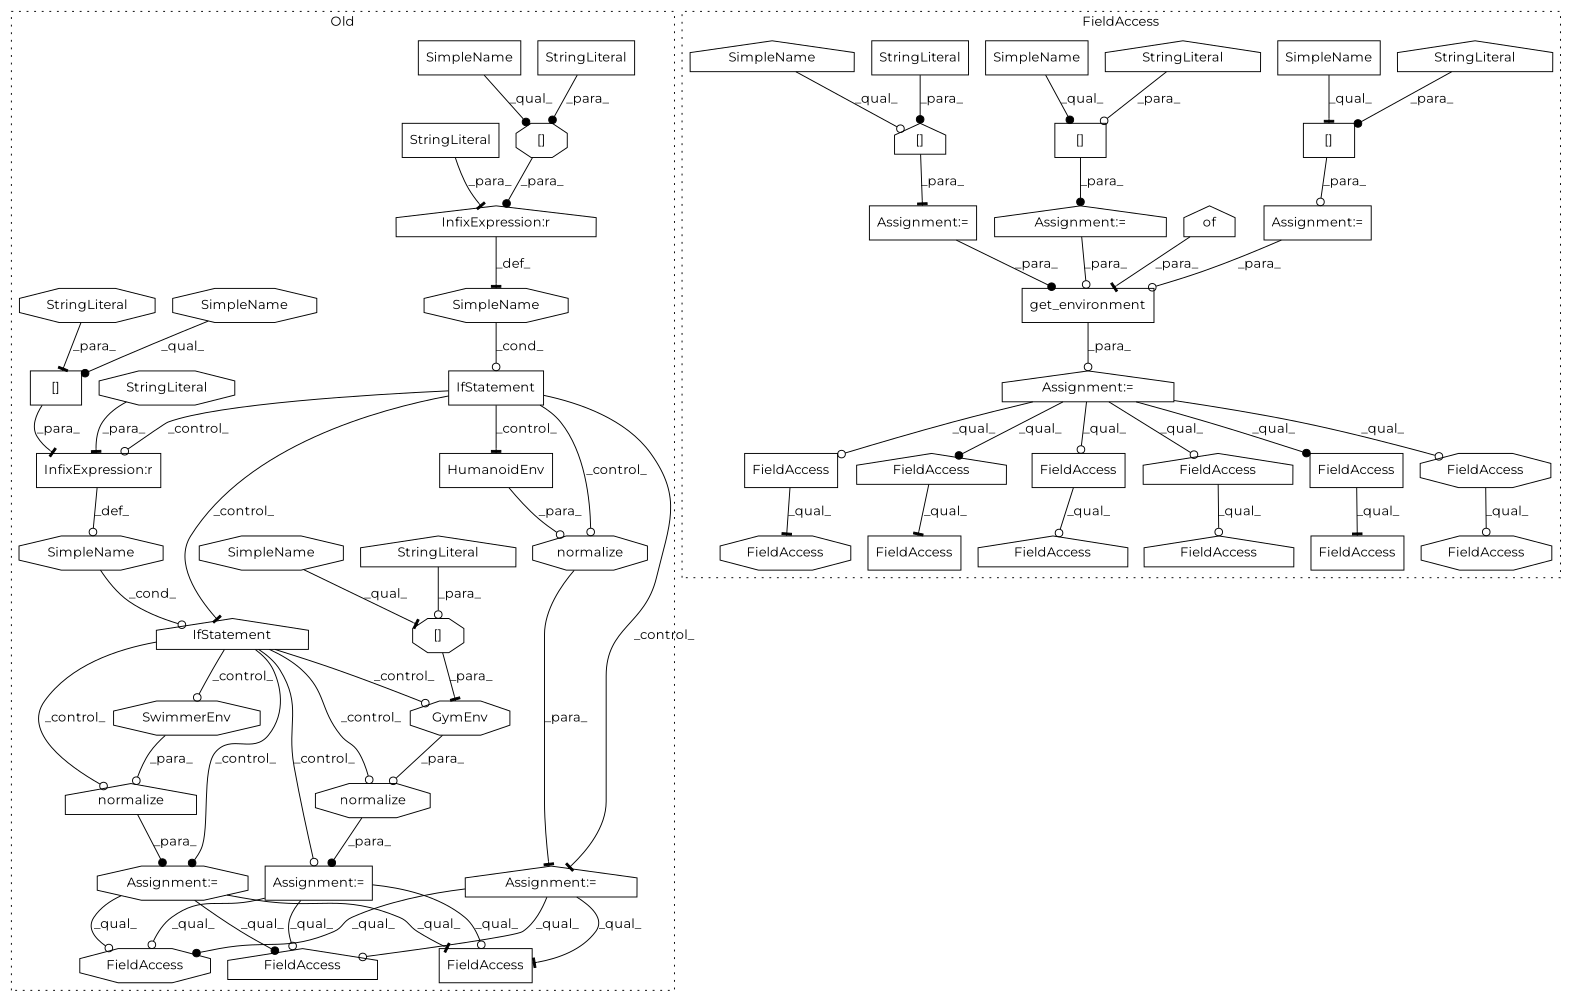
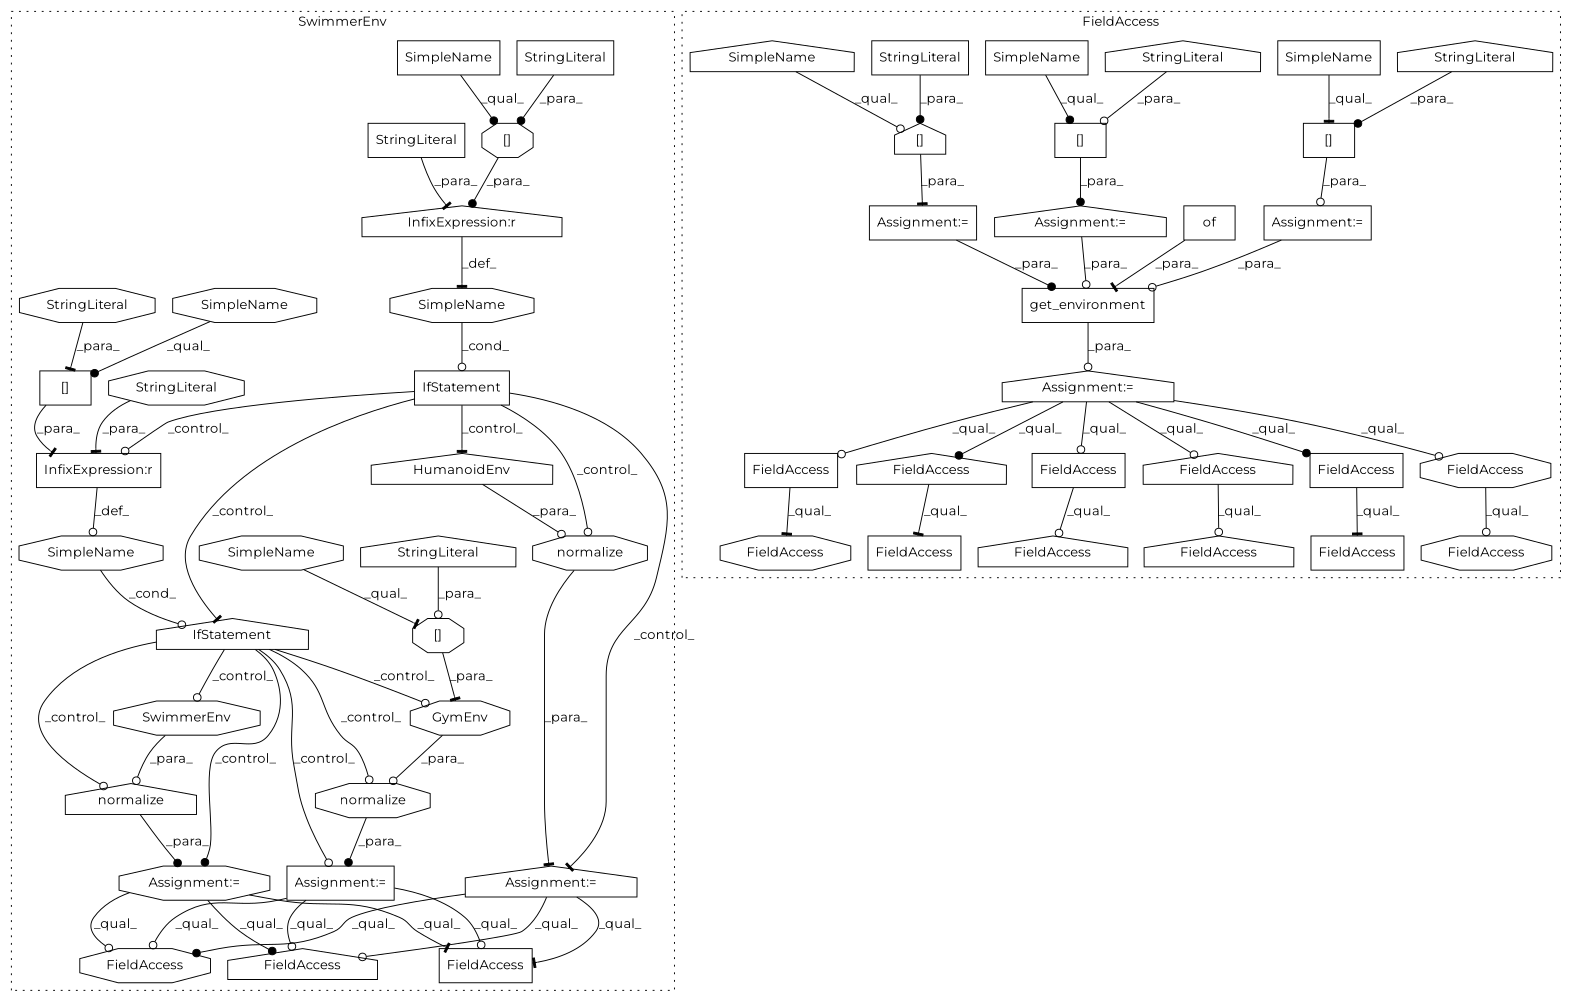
cluster "Old": label "Old" -> "SwimmerEnv"
node "of": shape house -> box
node "HumanoidEnv": shape box -> house
